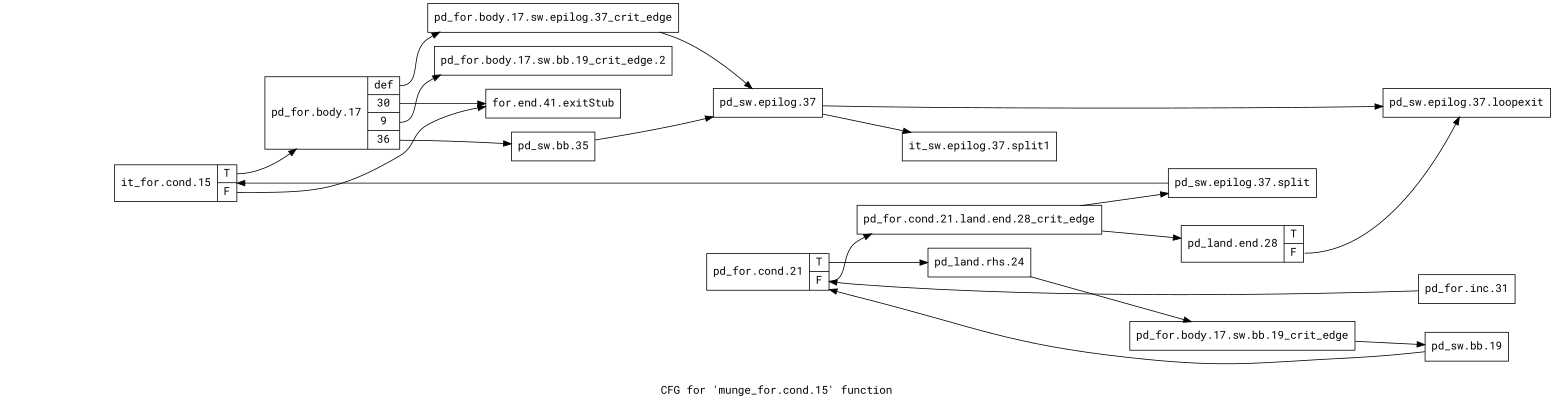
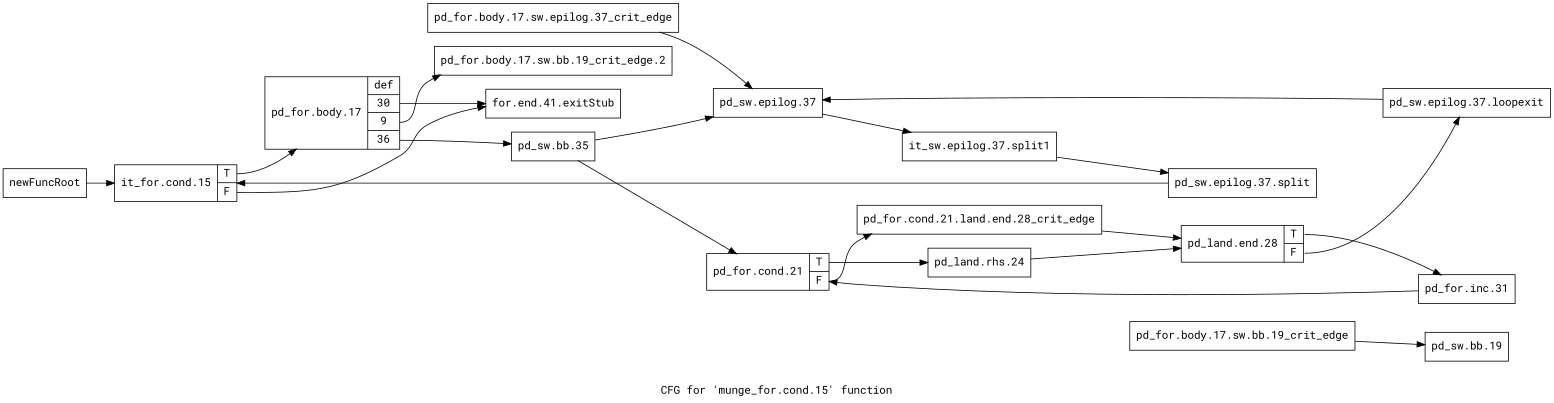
edge "pd_for.body.17" -> "pd_for.body.17.sw.epilog.37_crit_edge": removed
edge "pd_sw.epilog.37" -> "pd_sw.epilog.37.loopexit": reversed
node "newFuncRoot": added
edge "pd_for.cond.21.land.end.28_crit_edge" -> "pd_sw.epilog.37.split": now "it_sw.epilog.37.split1" -> "pd_sw.epilog.37.split"
edge "pd_land.end.28" -> "pd_for.inc.31": added
edge "pd_land.rhs.24" -> "pd_for.body.17.sw.bb.19_crit_edge": now "pd_land.rhs.24" -> "pd_land.end.28"
edge "pd_sw.bb.19" -> "pd_for.cond.21": now "pd_sw.bb.35" -> "pd_for.cond.21"
